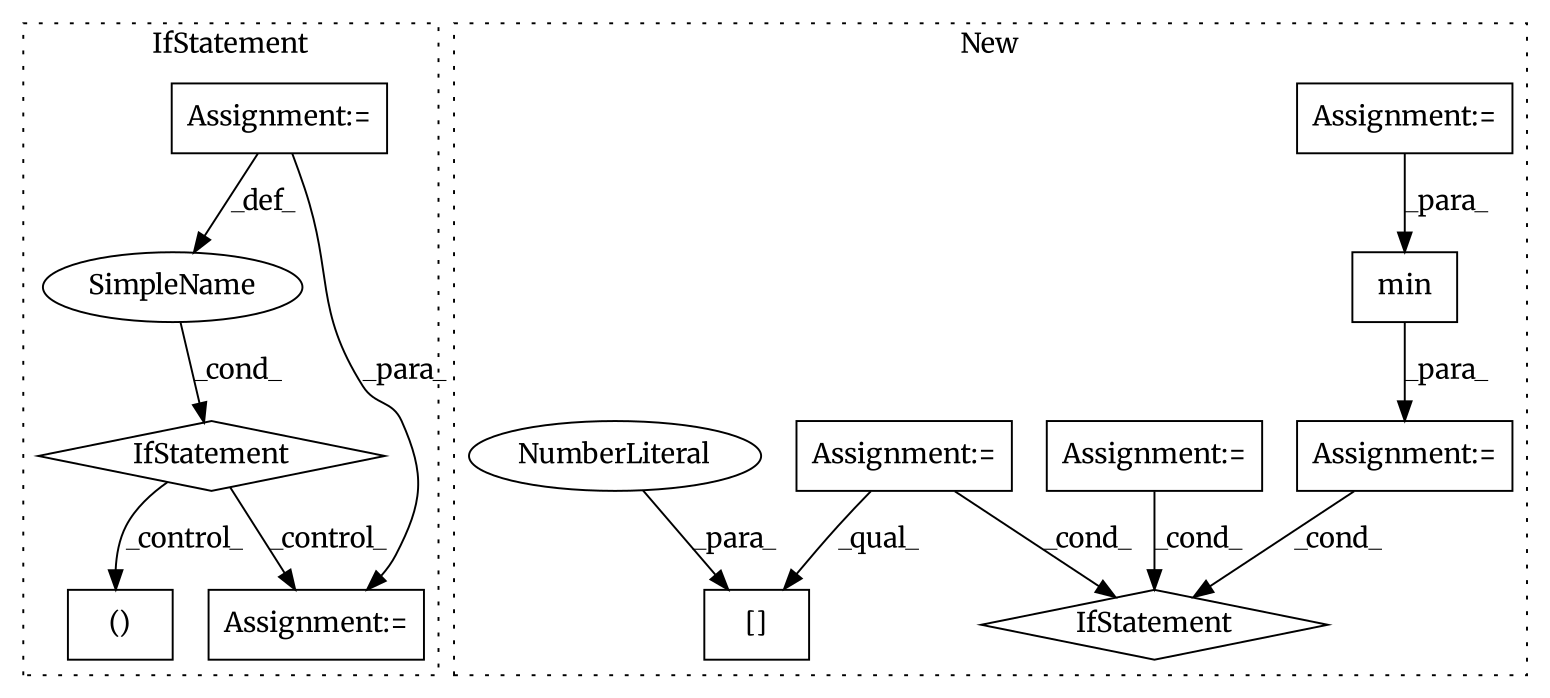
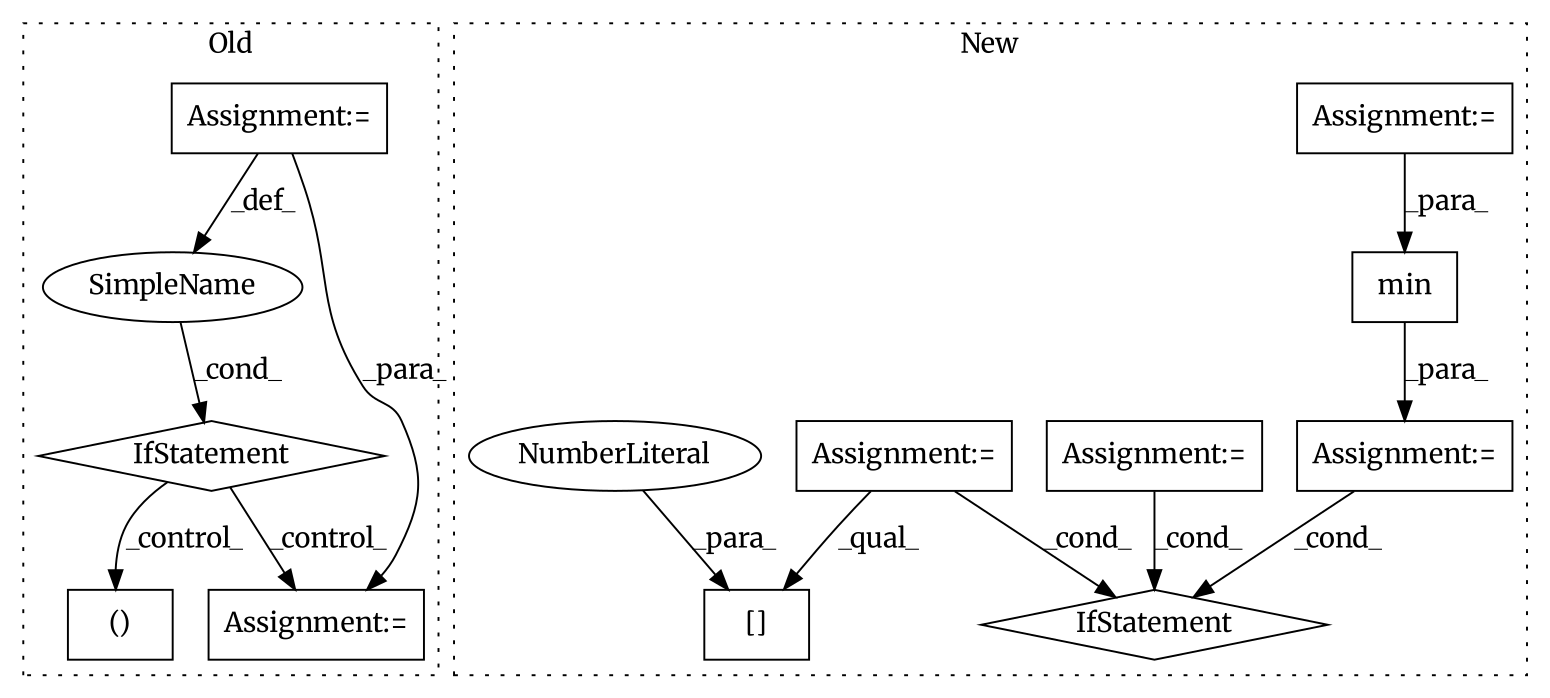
cluster "IfStatement": label "IfStatement" -> "Old"
